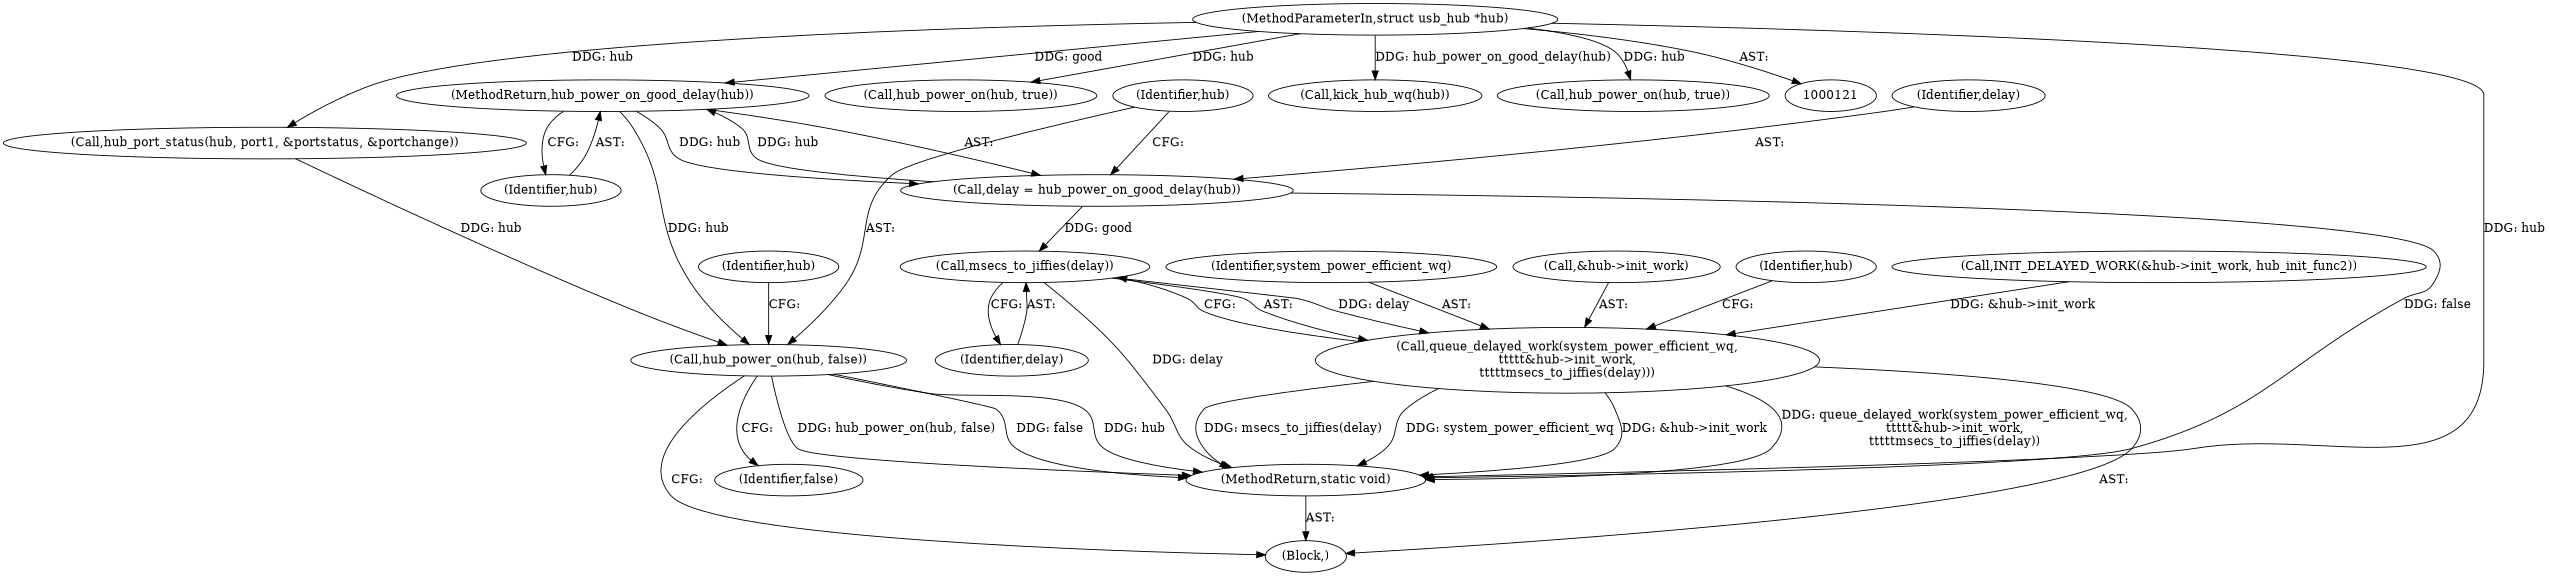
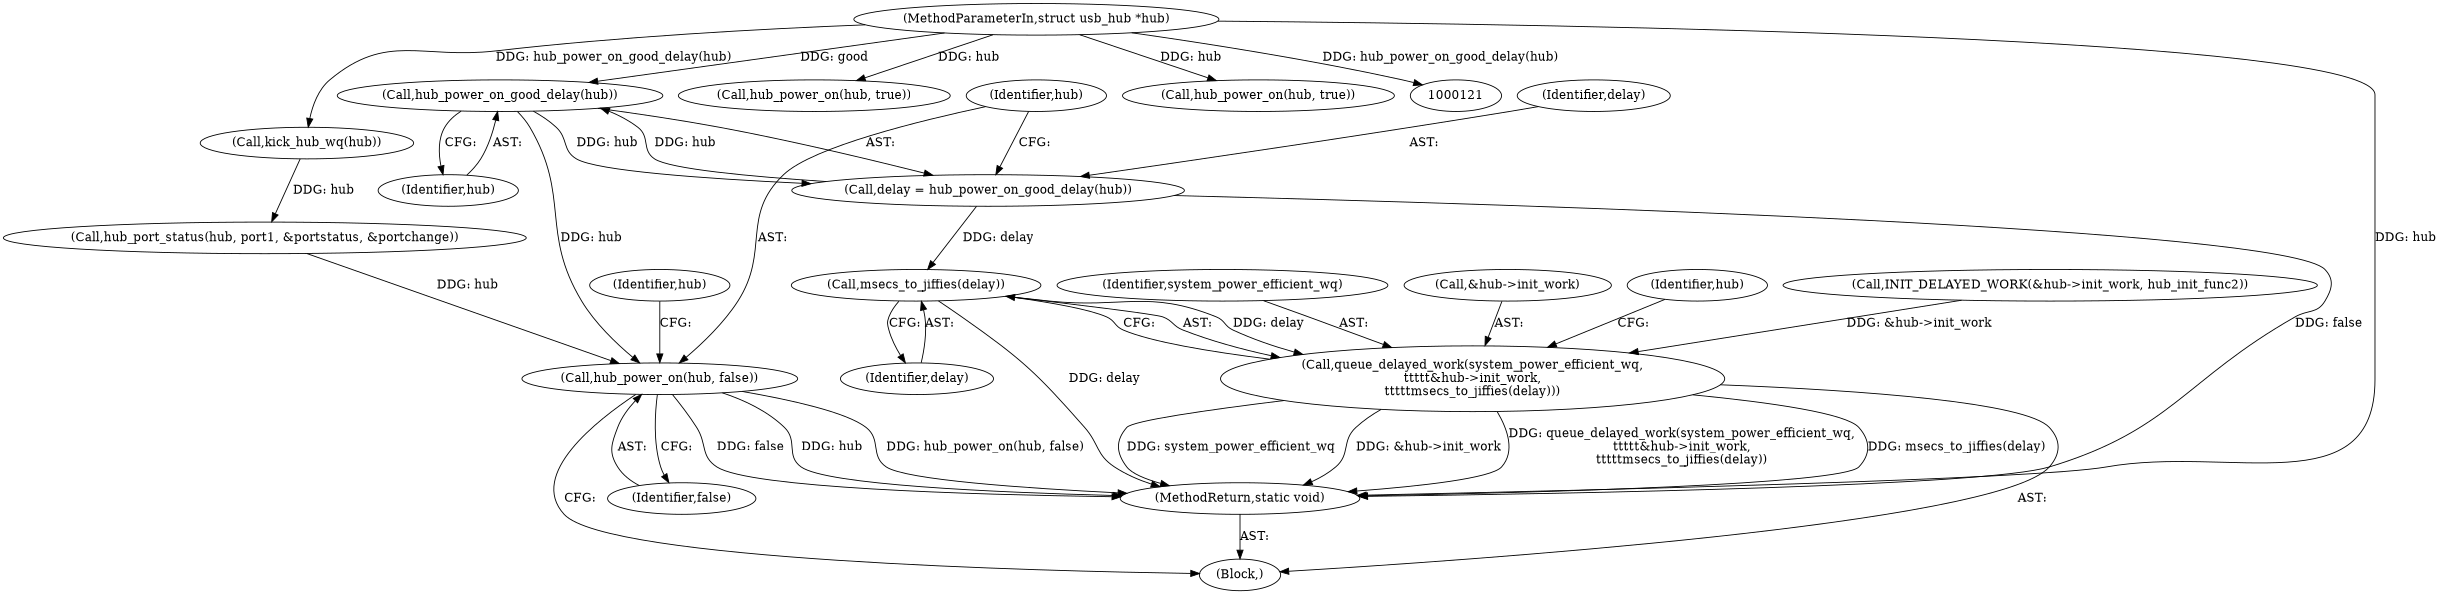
edge "(MethodParameterIn,struct usb_hub *hub)" -> "(Call,hub_port_status(hub, port1, &portstatus, &portchange))": now "(Call,kick_hub_wq(hub))" -> "(Call,hub_port_status(hub, port1, &portstatus, &portchange))"
edge "(MethodParameterIn,struct usb_hub *hub)" -> "1000121": label "AST: " -> "DDG: hub_power_on_good_delay(hub)"
node "(MethodReturn,hub_power_on_good_delay(hub))": label "(MethodReturn,hub_power_on_good_delay(hub))" -> "(Call,hub_power_on_good_delay(hub))"
edge "(Call,delay = hub_power_on_good_delay(hub))" -> "(Call,msecs_to_jiffies(delay))": label "DDG: good" -> "DDG: delay"
edge "(Identifier,false)" -> "(Call,hub_power_on(hub, false))": added, label "AST:"
